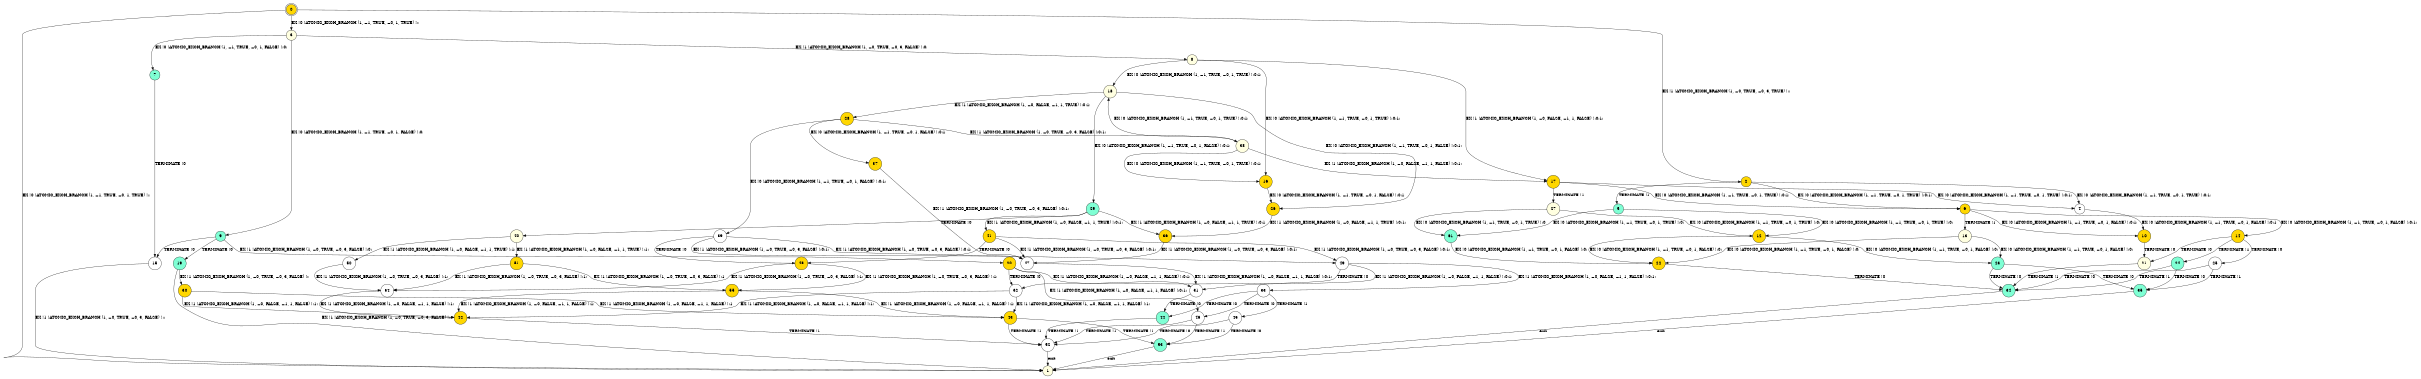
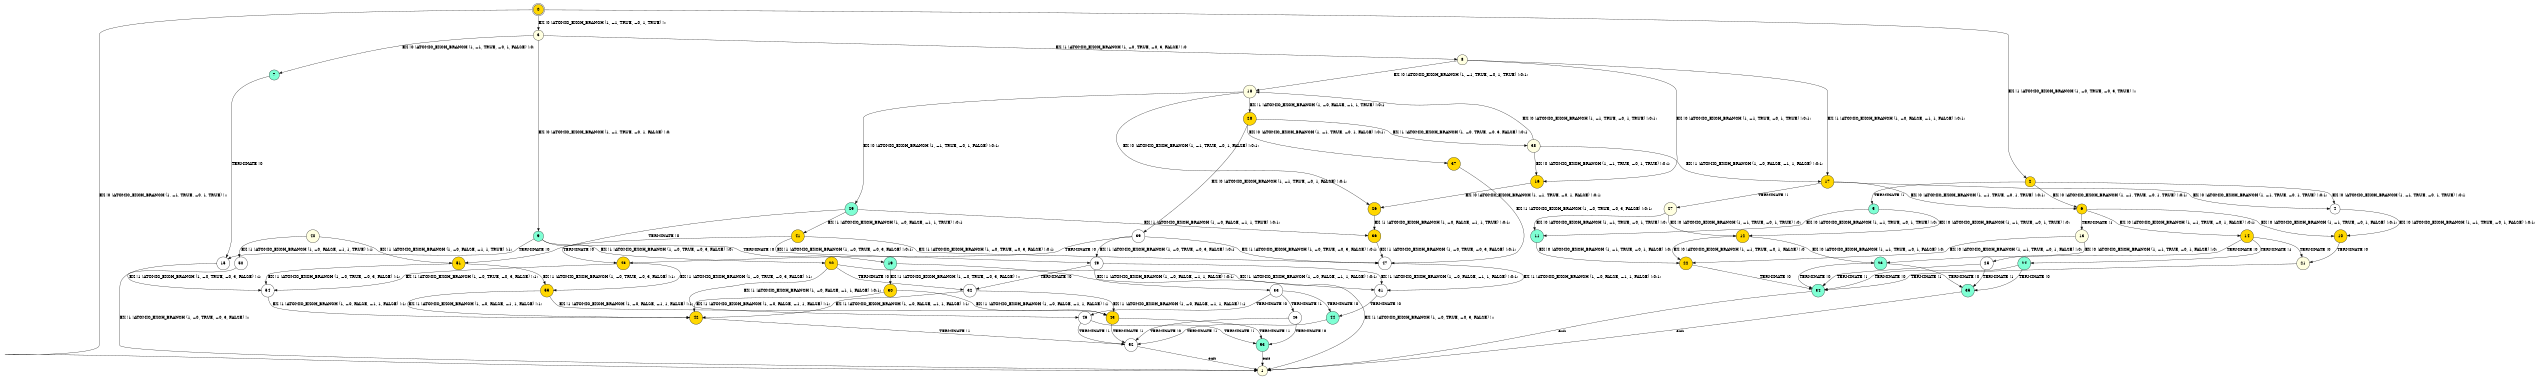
edge "29" -> "40": now "29" -> "51"
node "61": label "61" -> "11"
